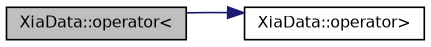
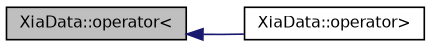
edge "XiaData::operator<" -> "XiaData::operator>": reversed
